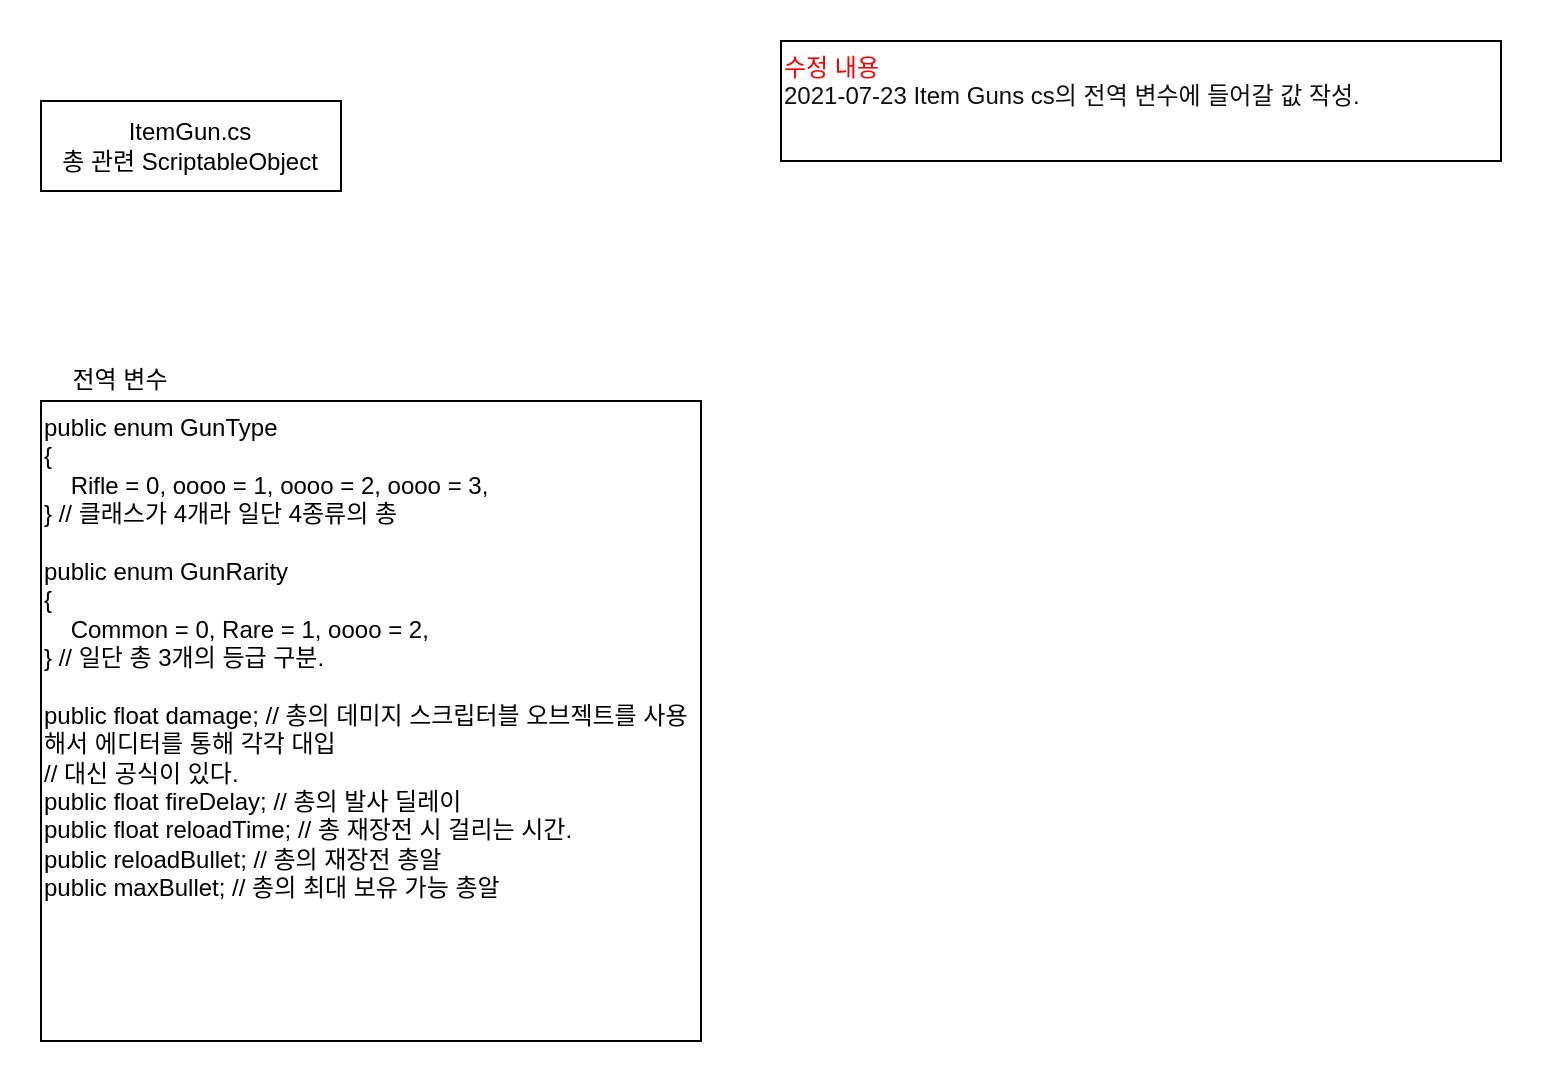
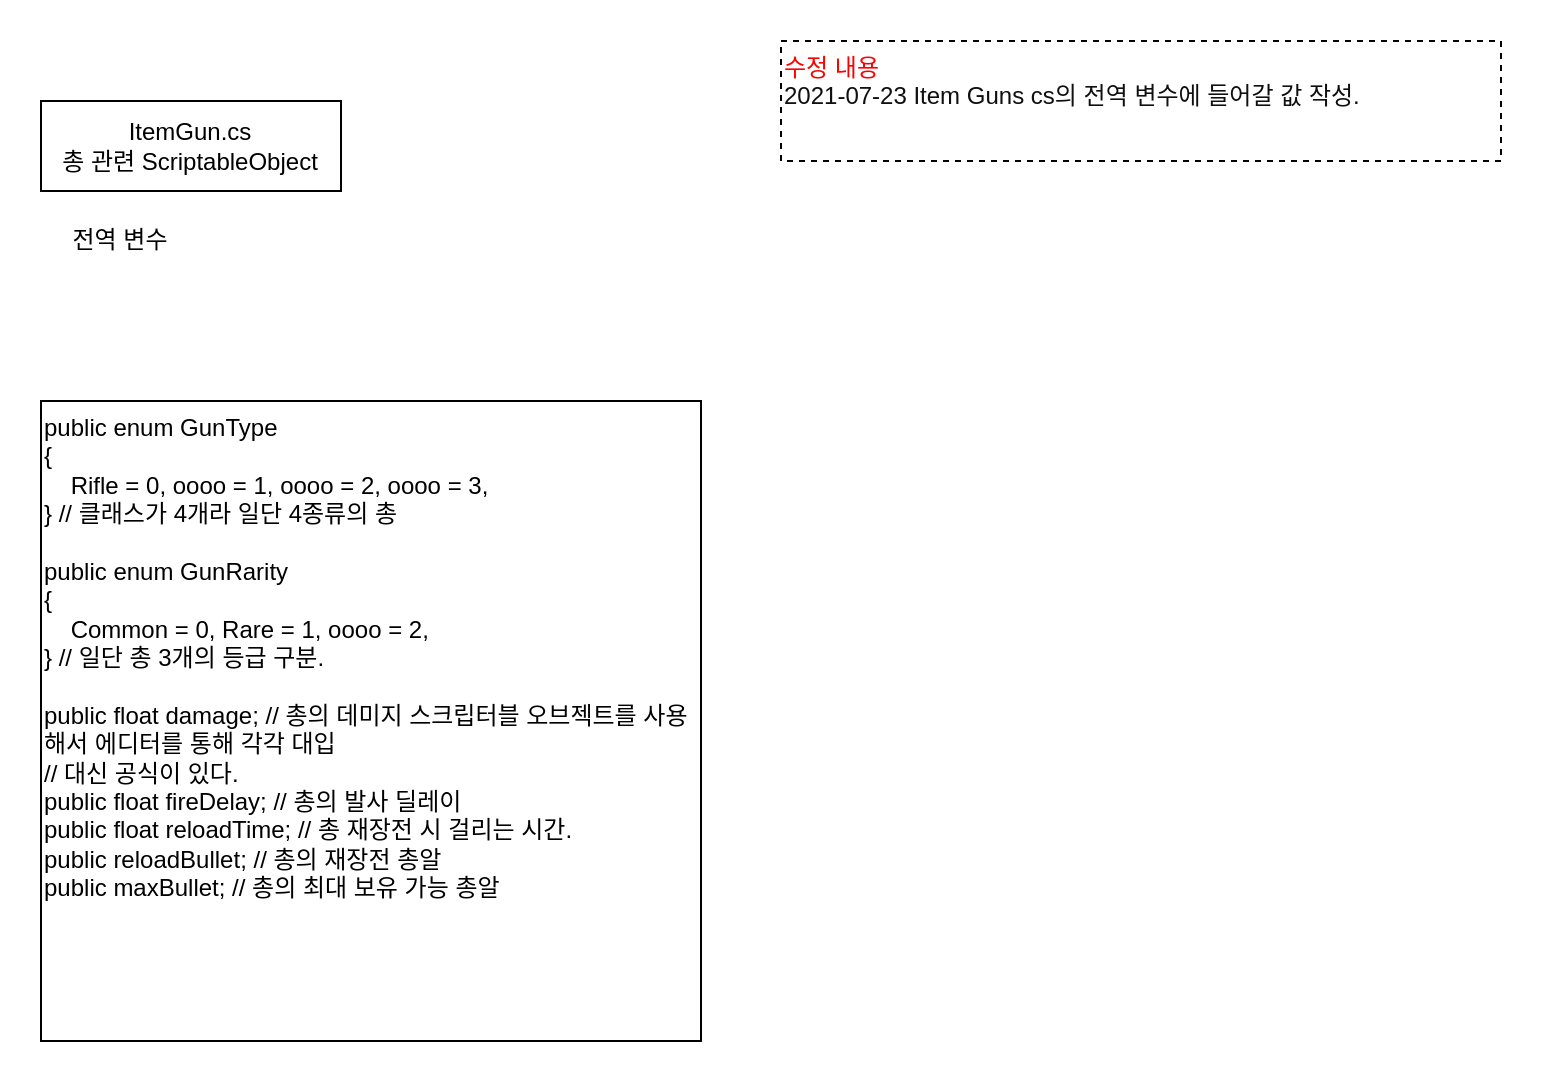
node "수정 내용 2021-07-23 Item Guns cs의 전역 변수에 들어갈 값 작성.": style solid -> dashed
node "전역 변수": moved (121, 381) -> (121, 241)
